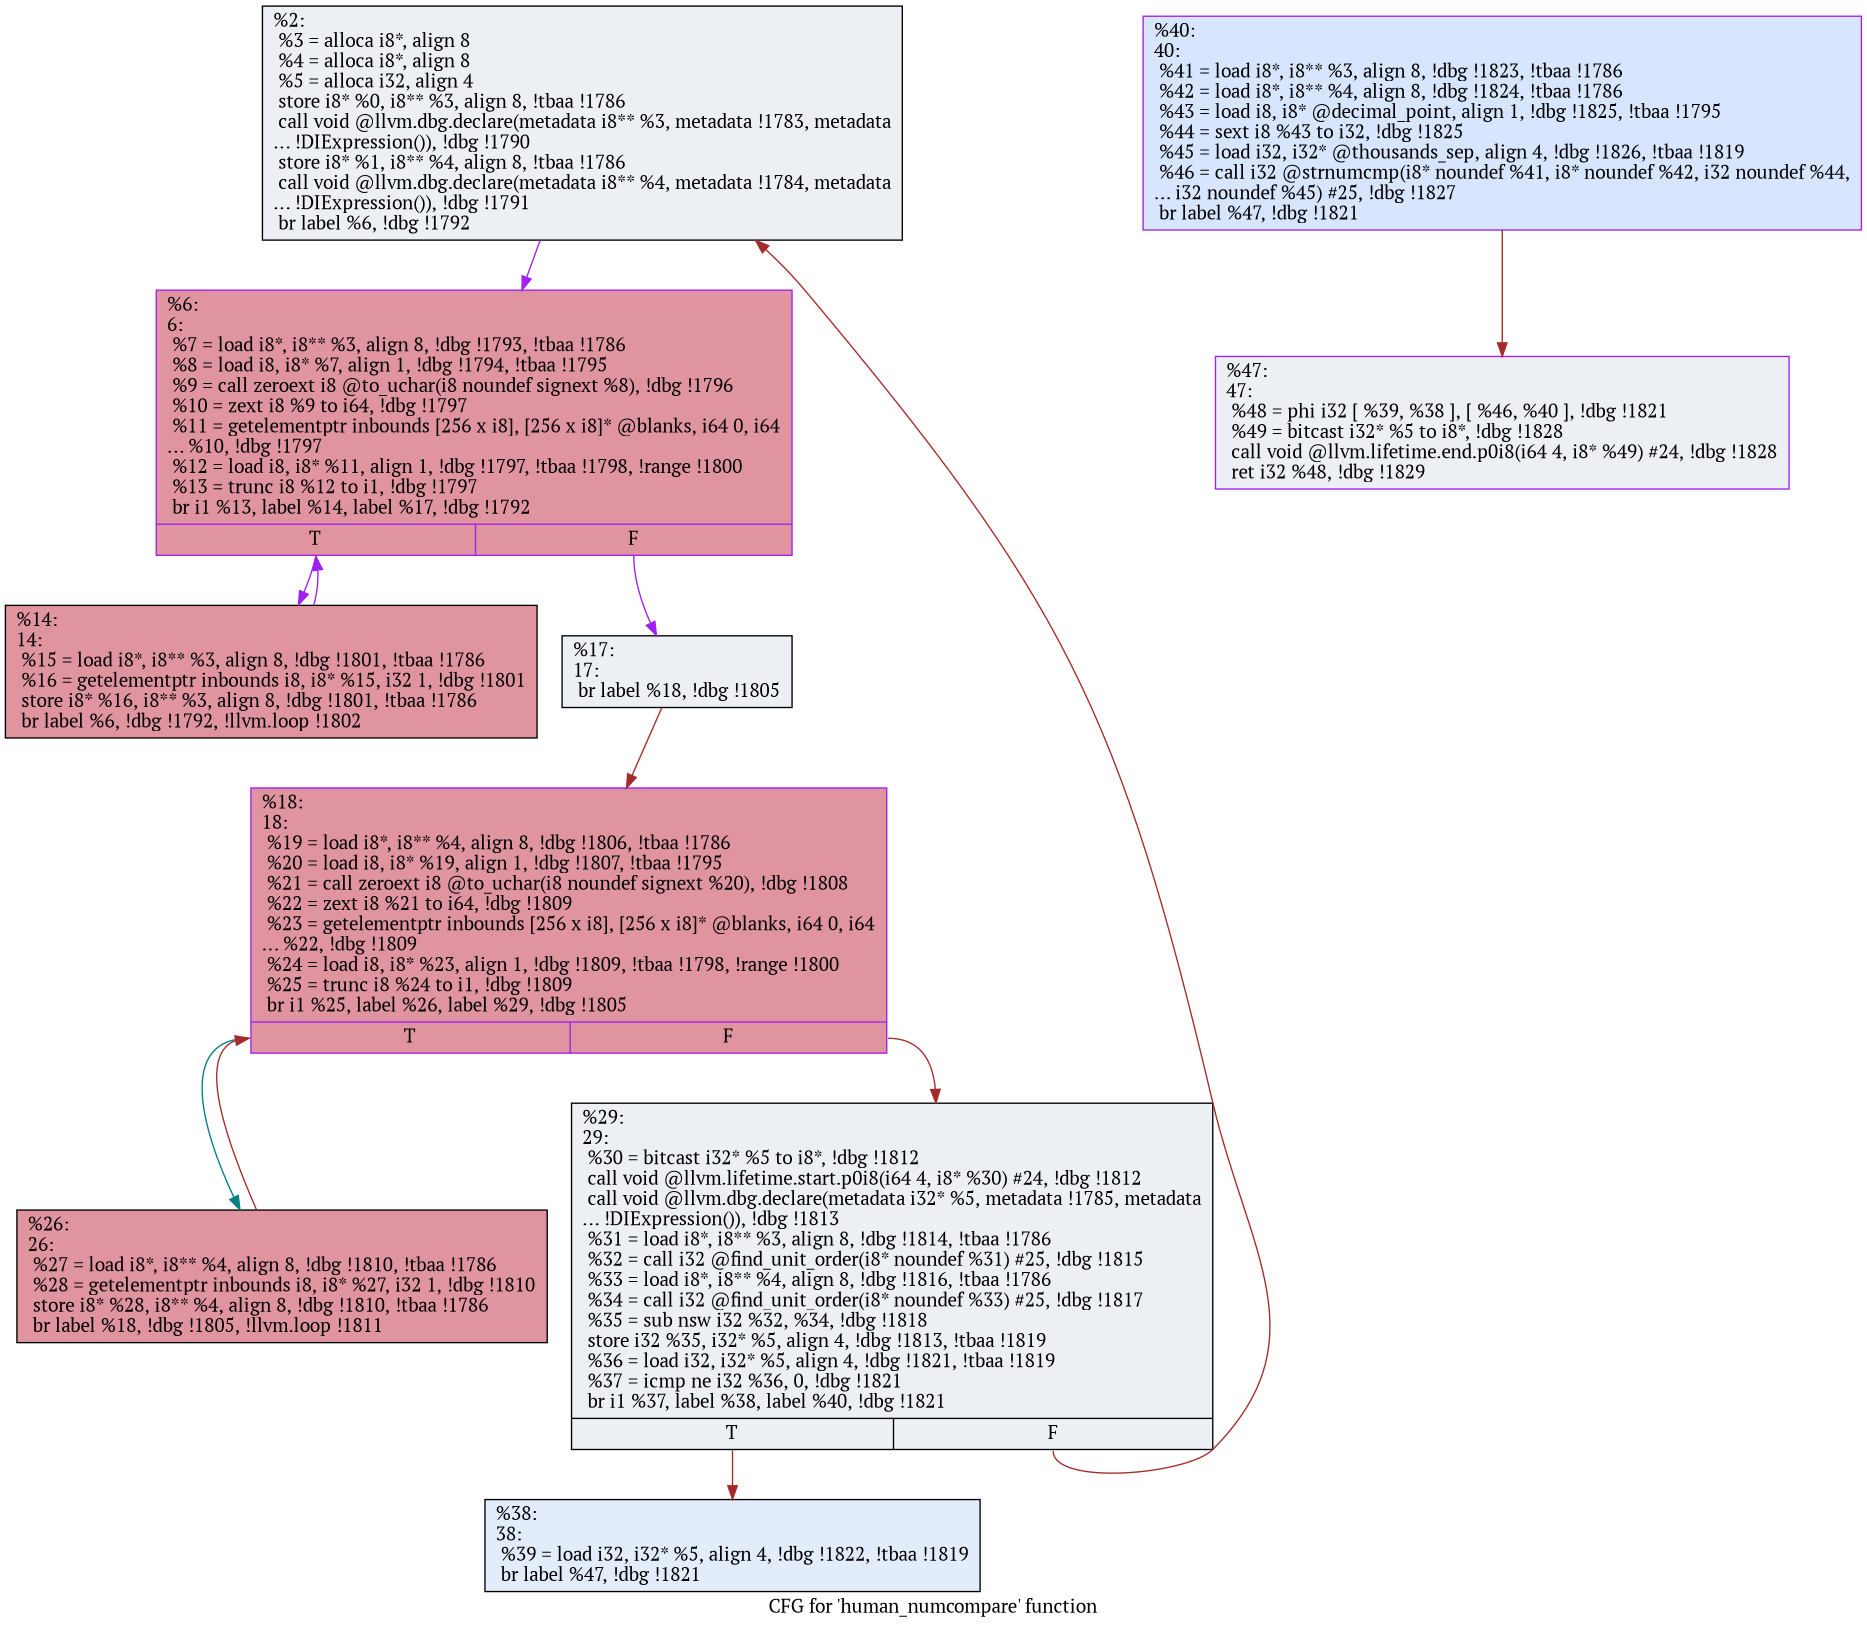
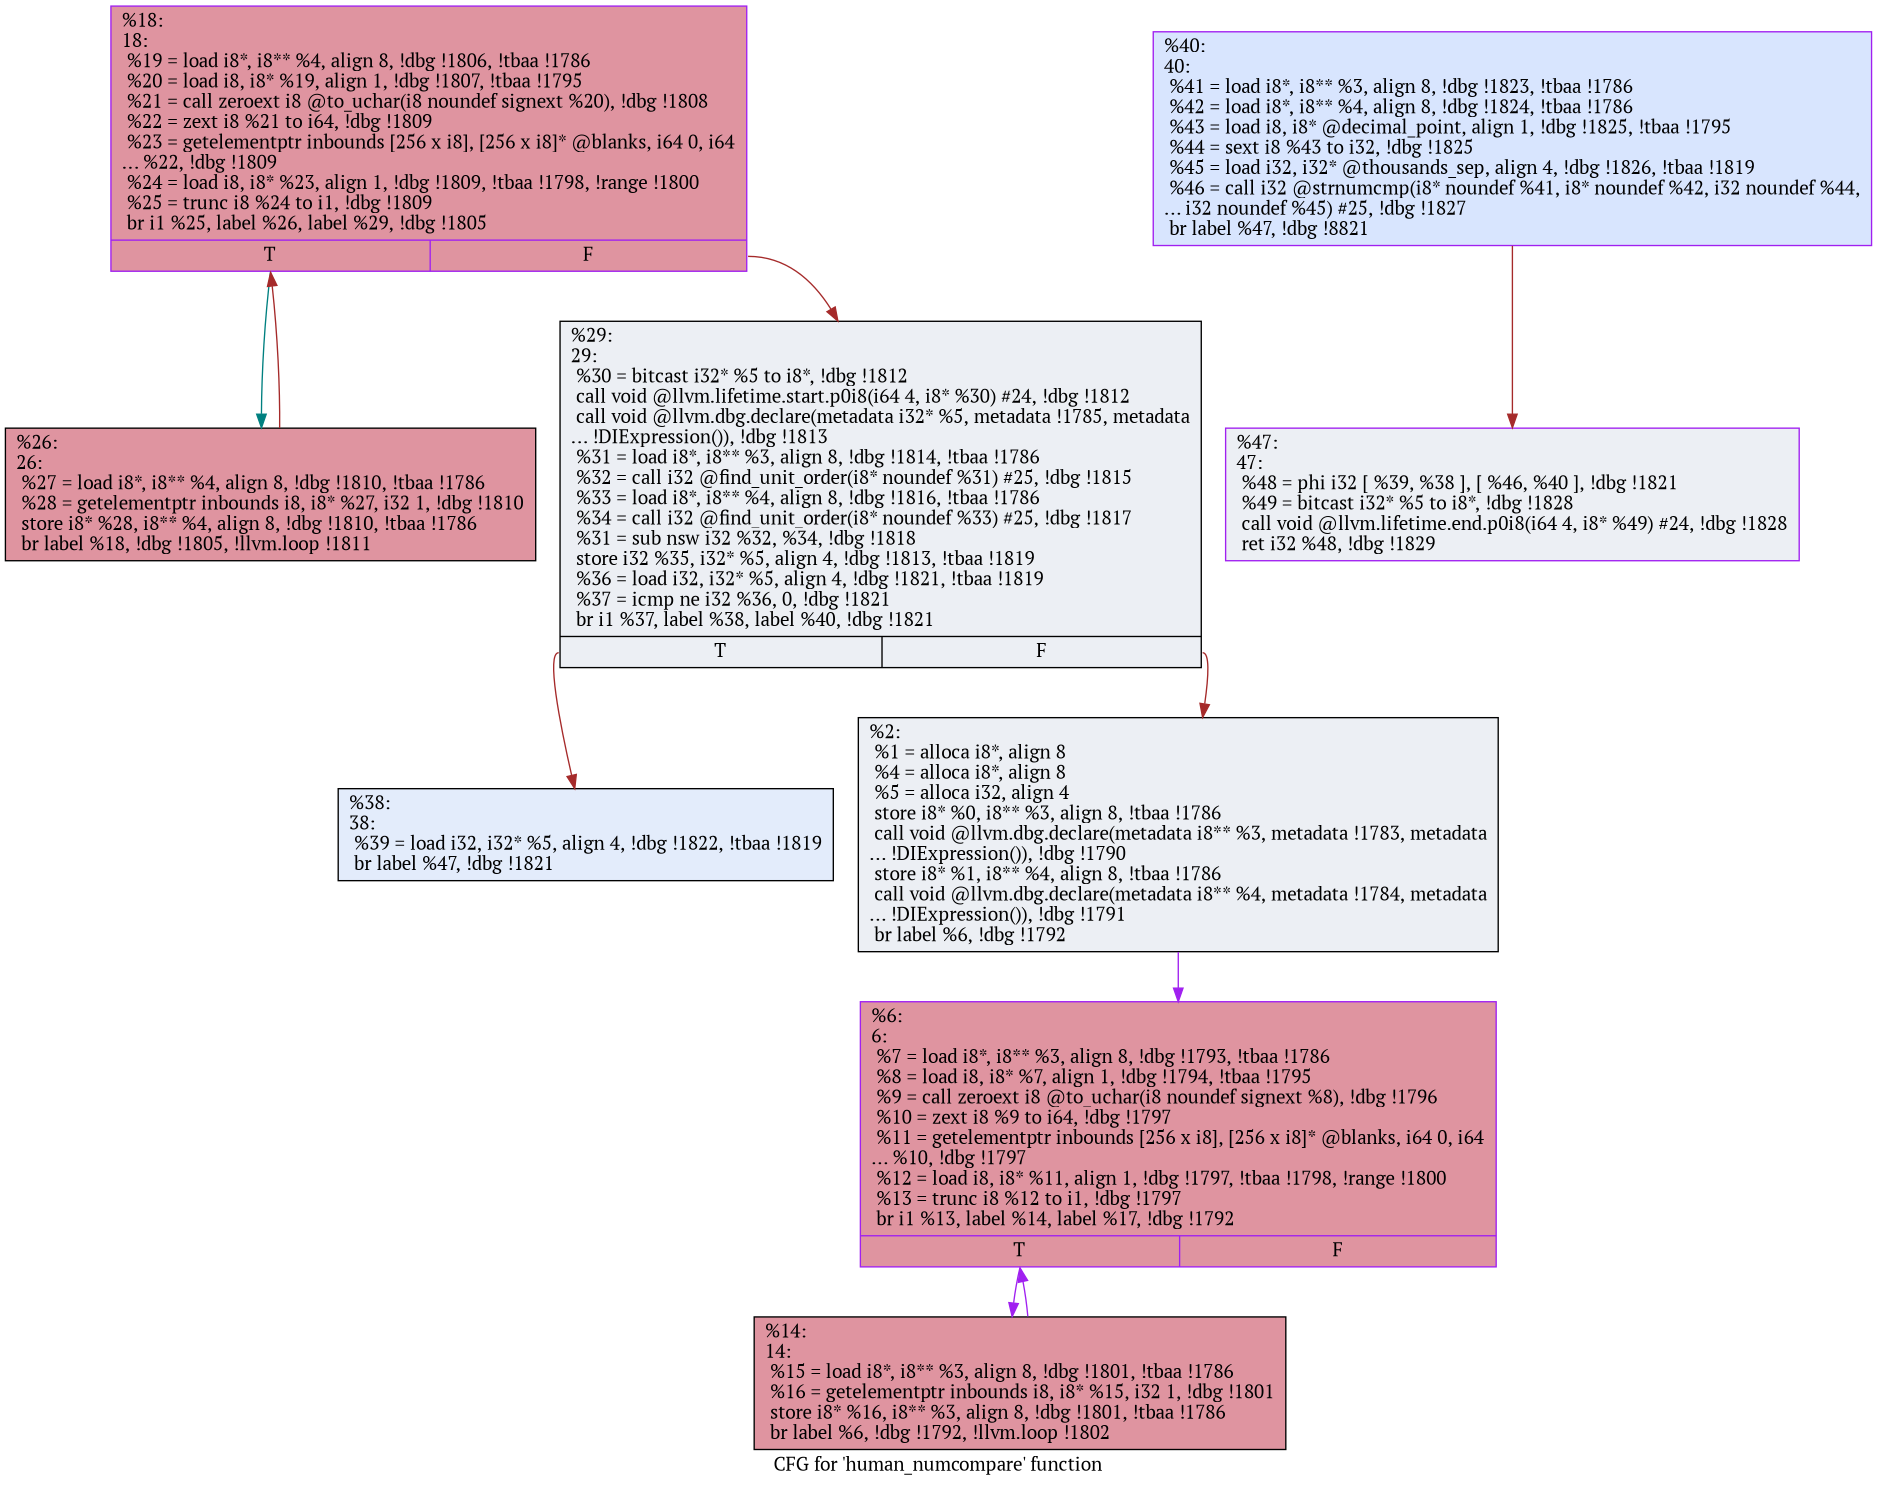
node "%2:": text "%3 = alloca i8*, align 8" -> "%1 = alloca i8*, align 8"
node "%40:": text "br label %47, !dbg !1821" -> "br label %47, !dbg !8821"
node "%17:": removed
node "%29:": text "%35 = sub nsw i32 %32, %34, !dbg !1818" -> "%31 = sub nsw i32 %32, %34, !dbg !1818"
